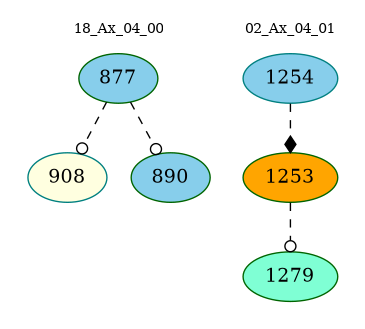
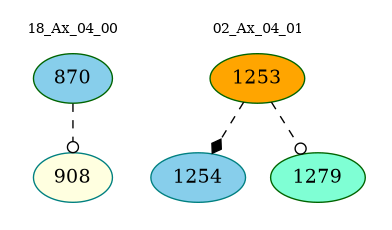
node "877": label "877" -> "870"
edge "1254" -> "1253": reversed
node "890": removed
